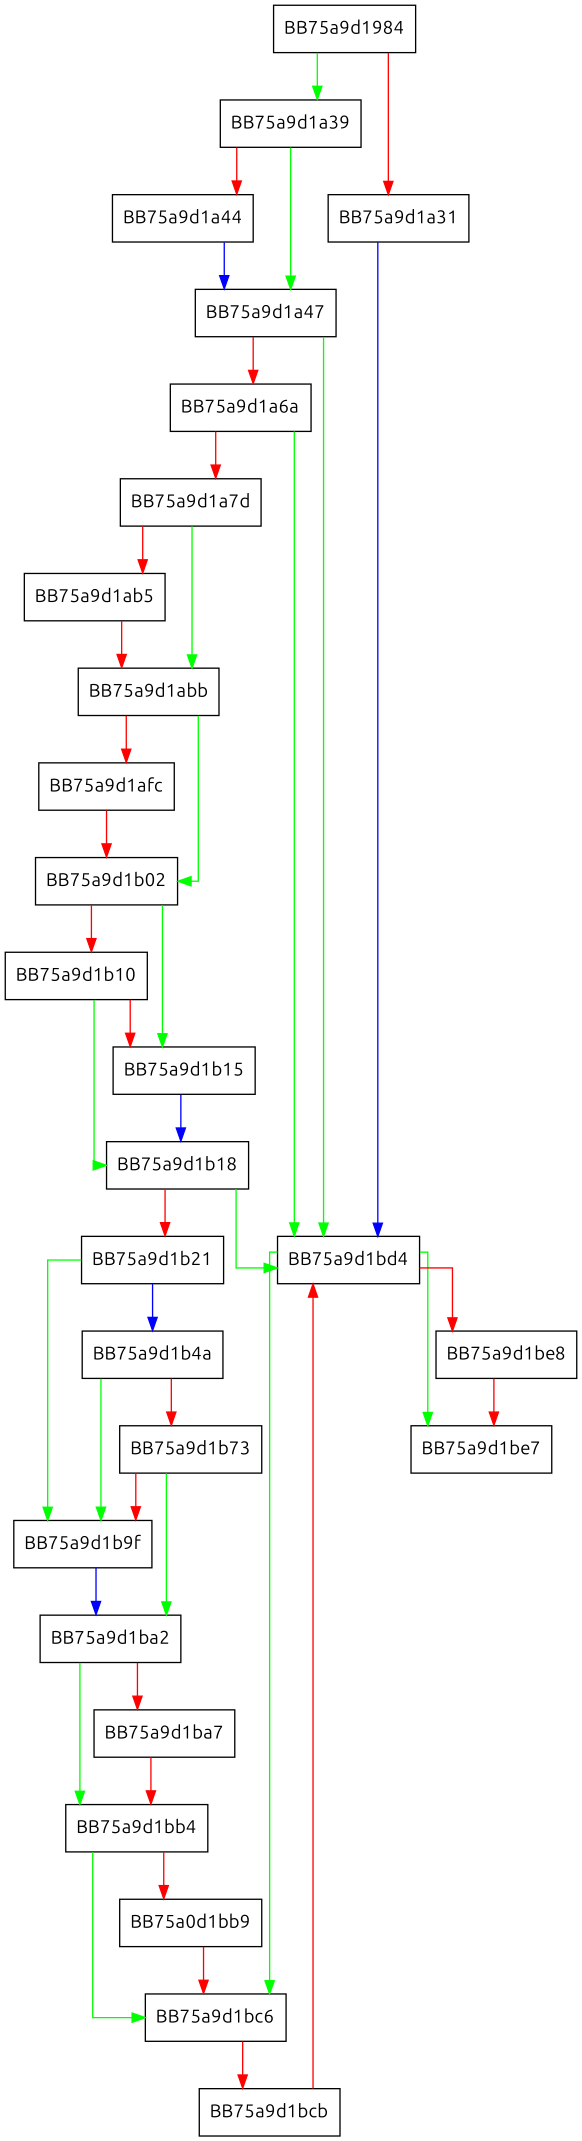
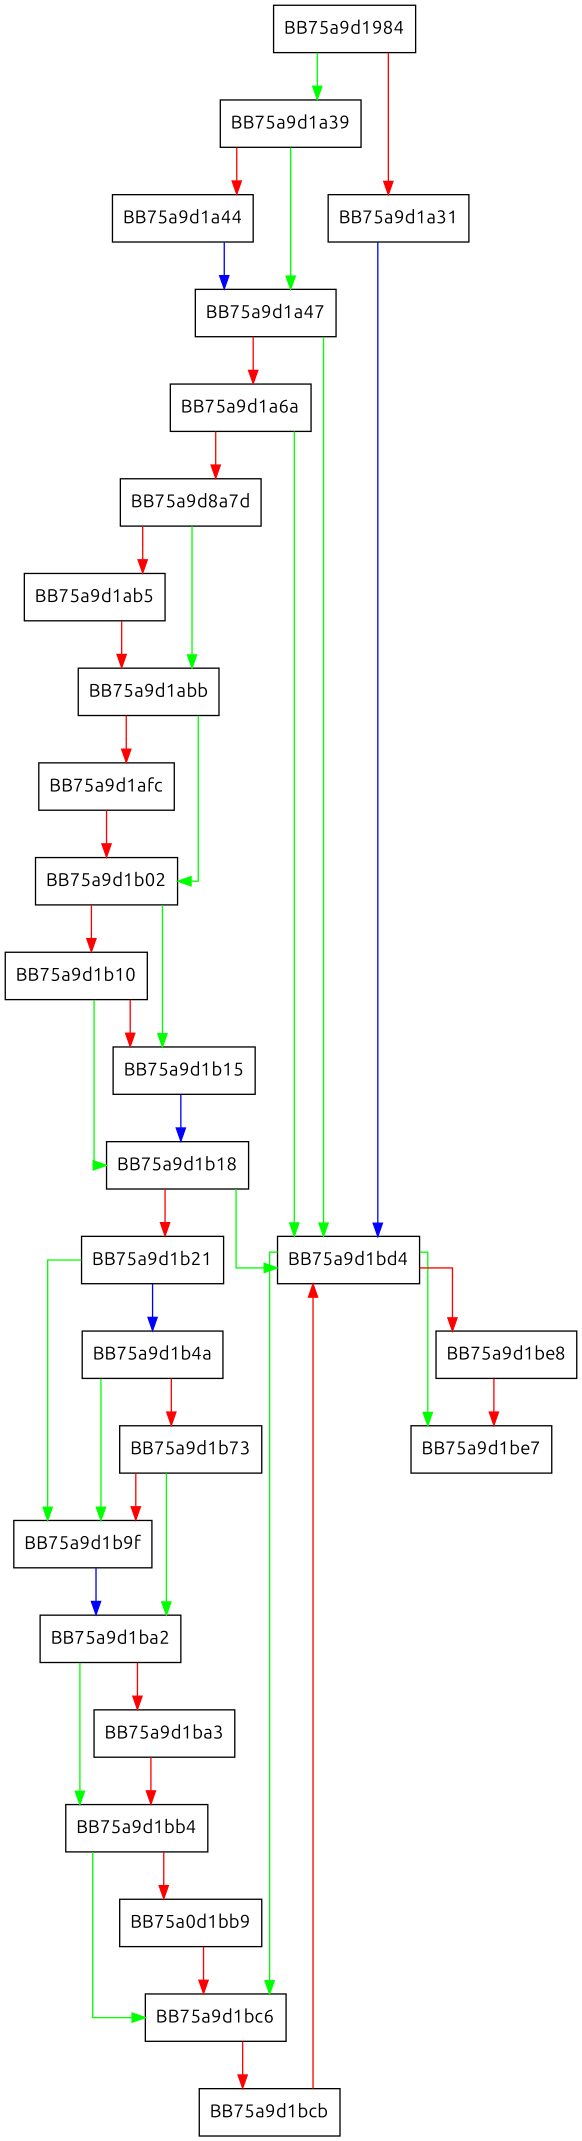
node "BB75a9d1a7d": label "BB75a9d1a7d" -> "BB75a9d8a7d"
node "BB75a9d1ba7": label "BB75a9d1ba7" -> "BB75a9d1ba3"
